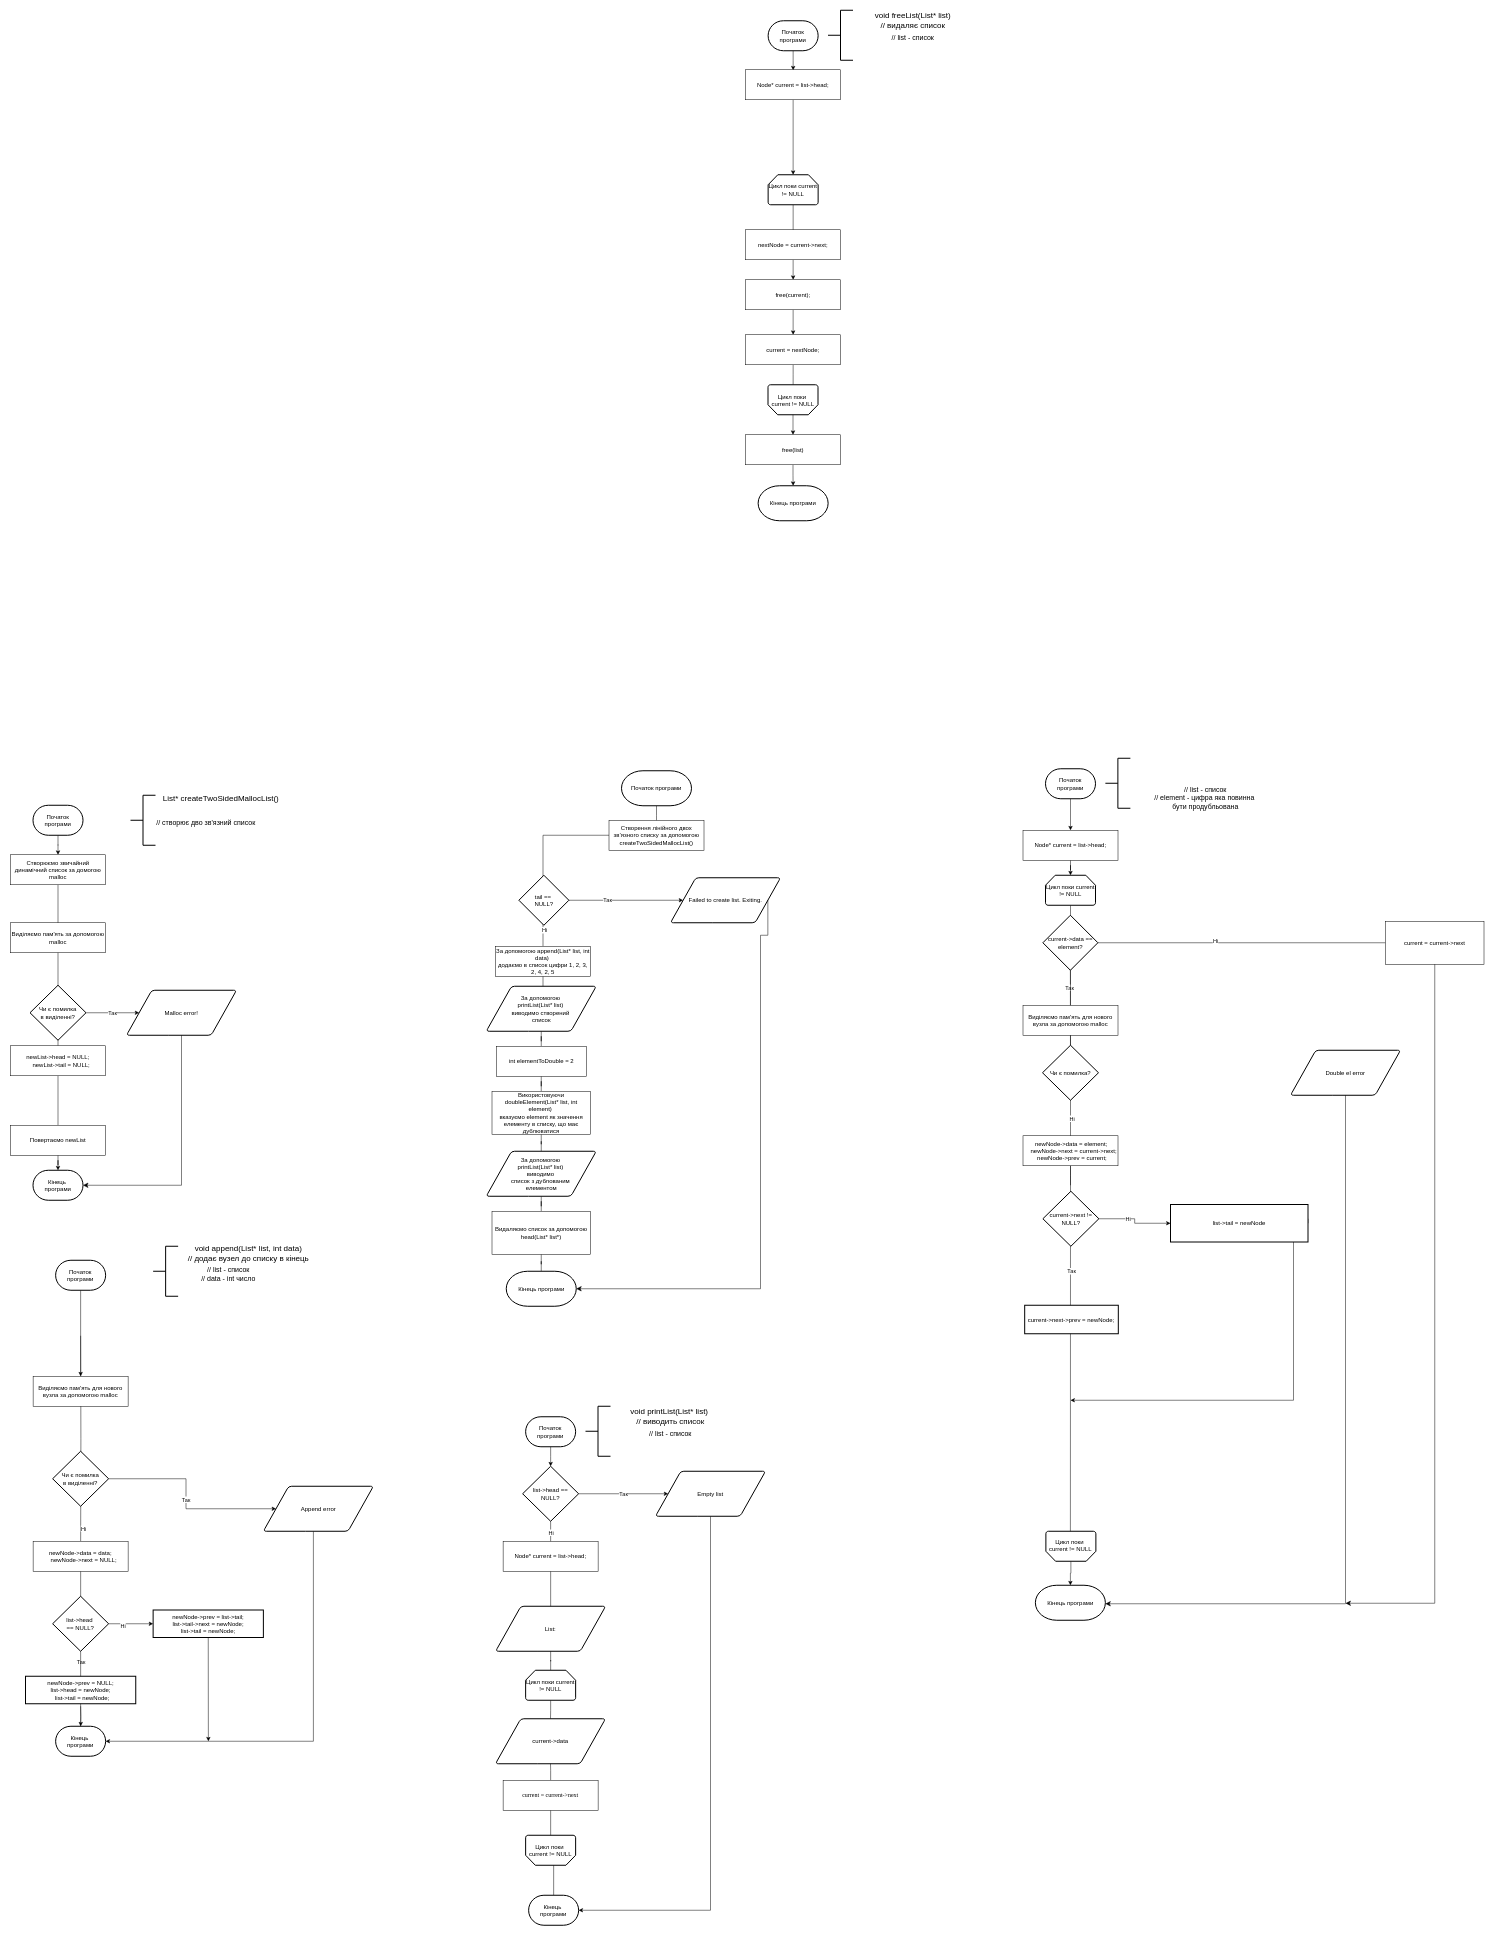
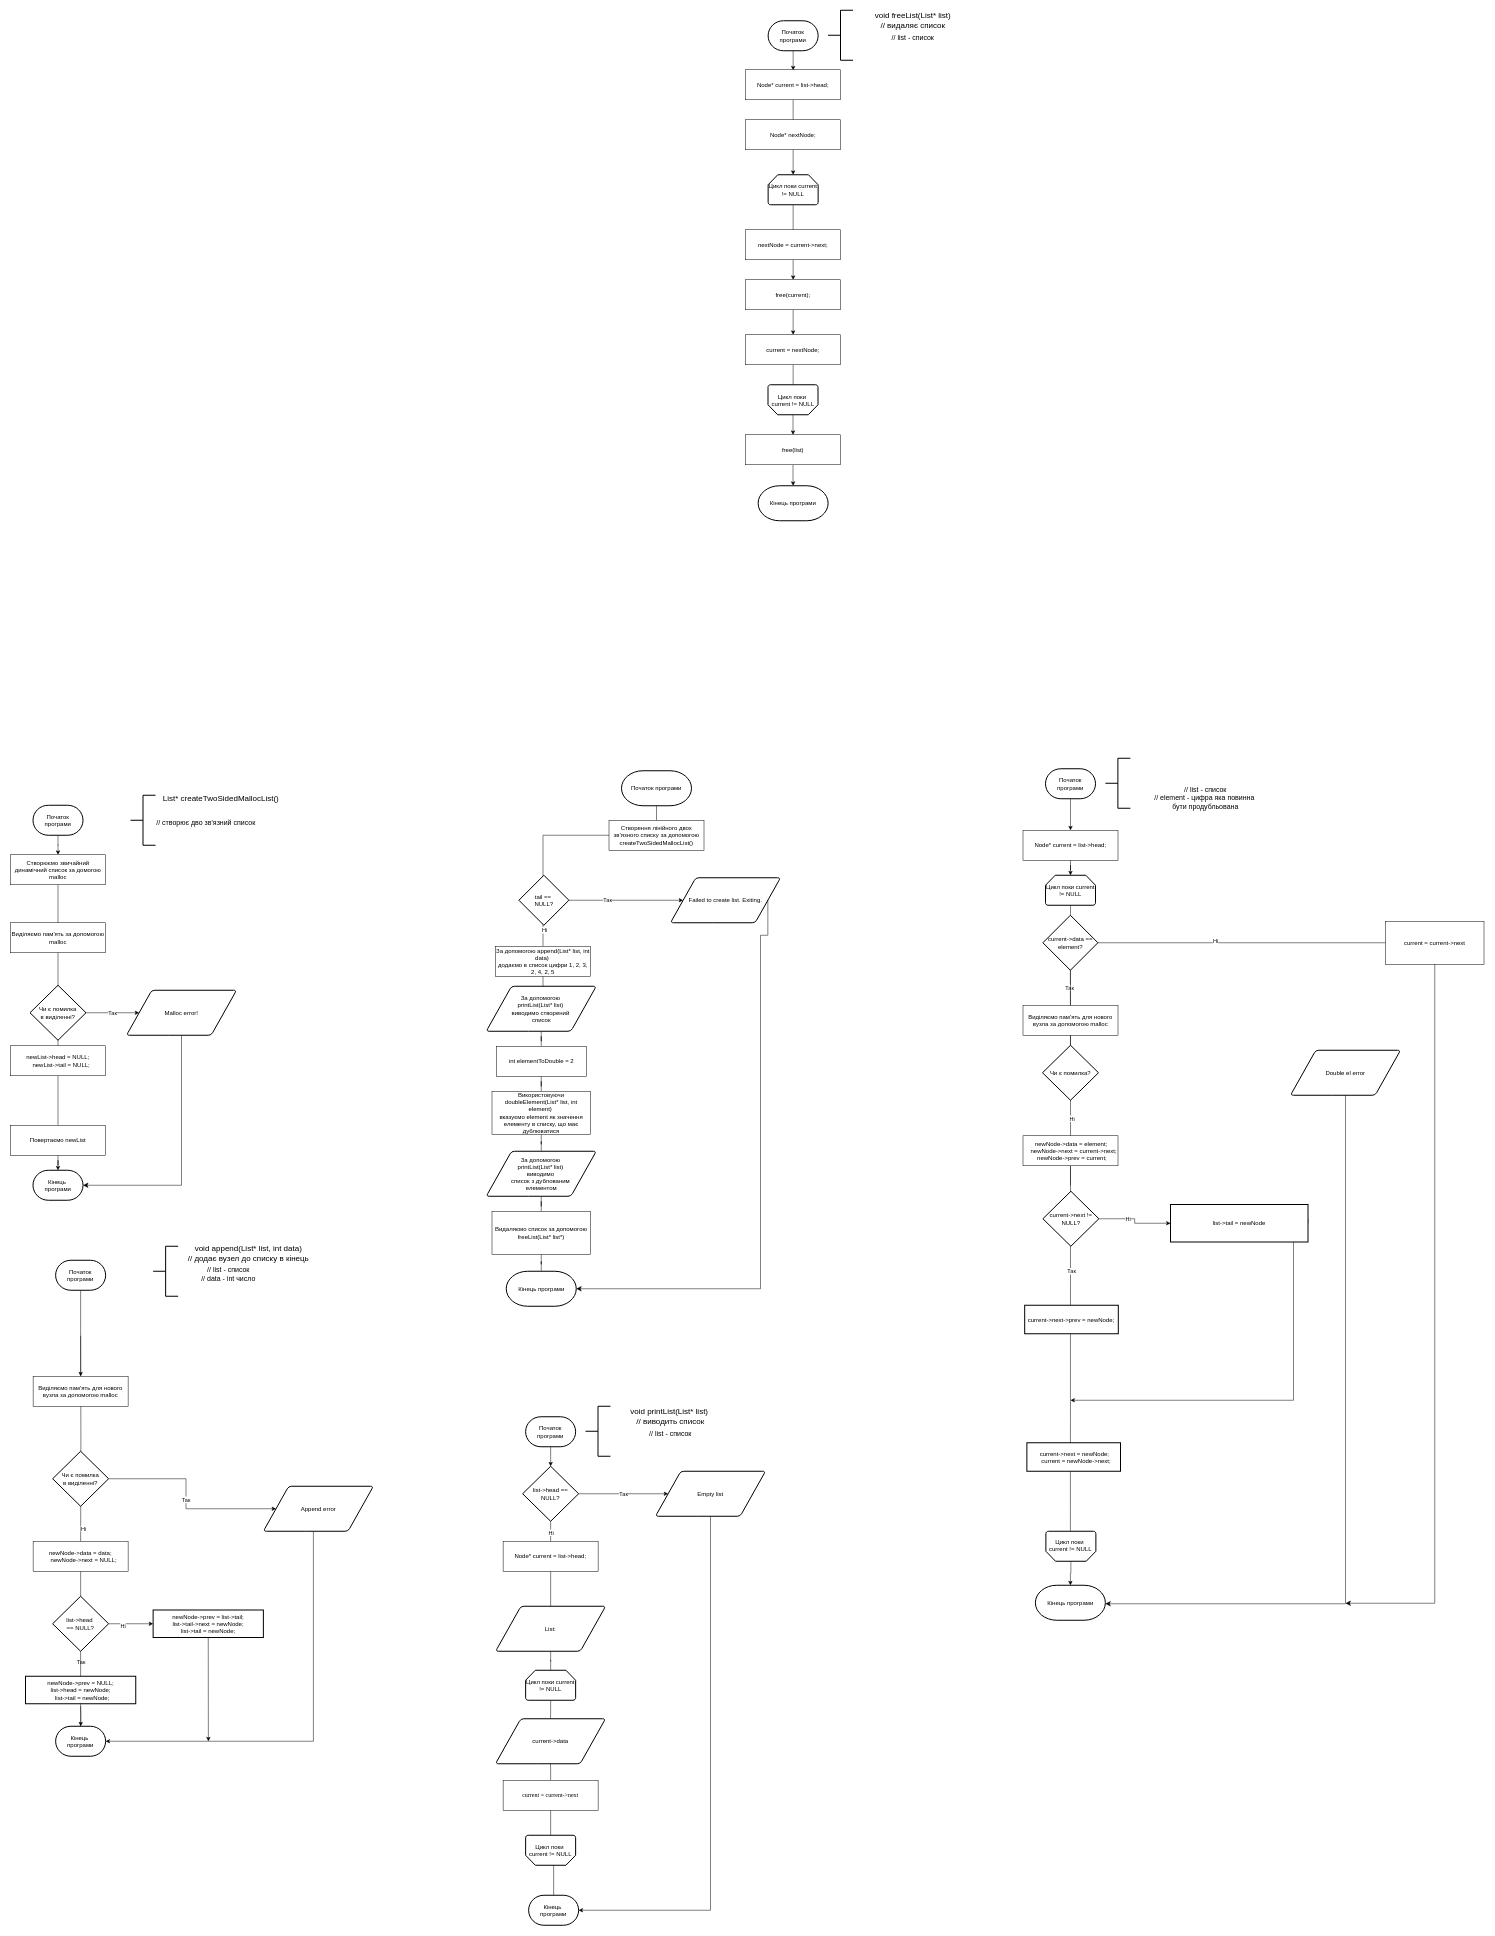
node "Node* nextNode;": added
node "Видаляємо список за допомогою head(List* list*)": label "Видаляємо список за допомогою head(List* list*)" -> "Видаляємо список за допомогою freeList(List* list*)"
node "current->next = newNode; current = newNode->next;": added
